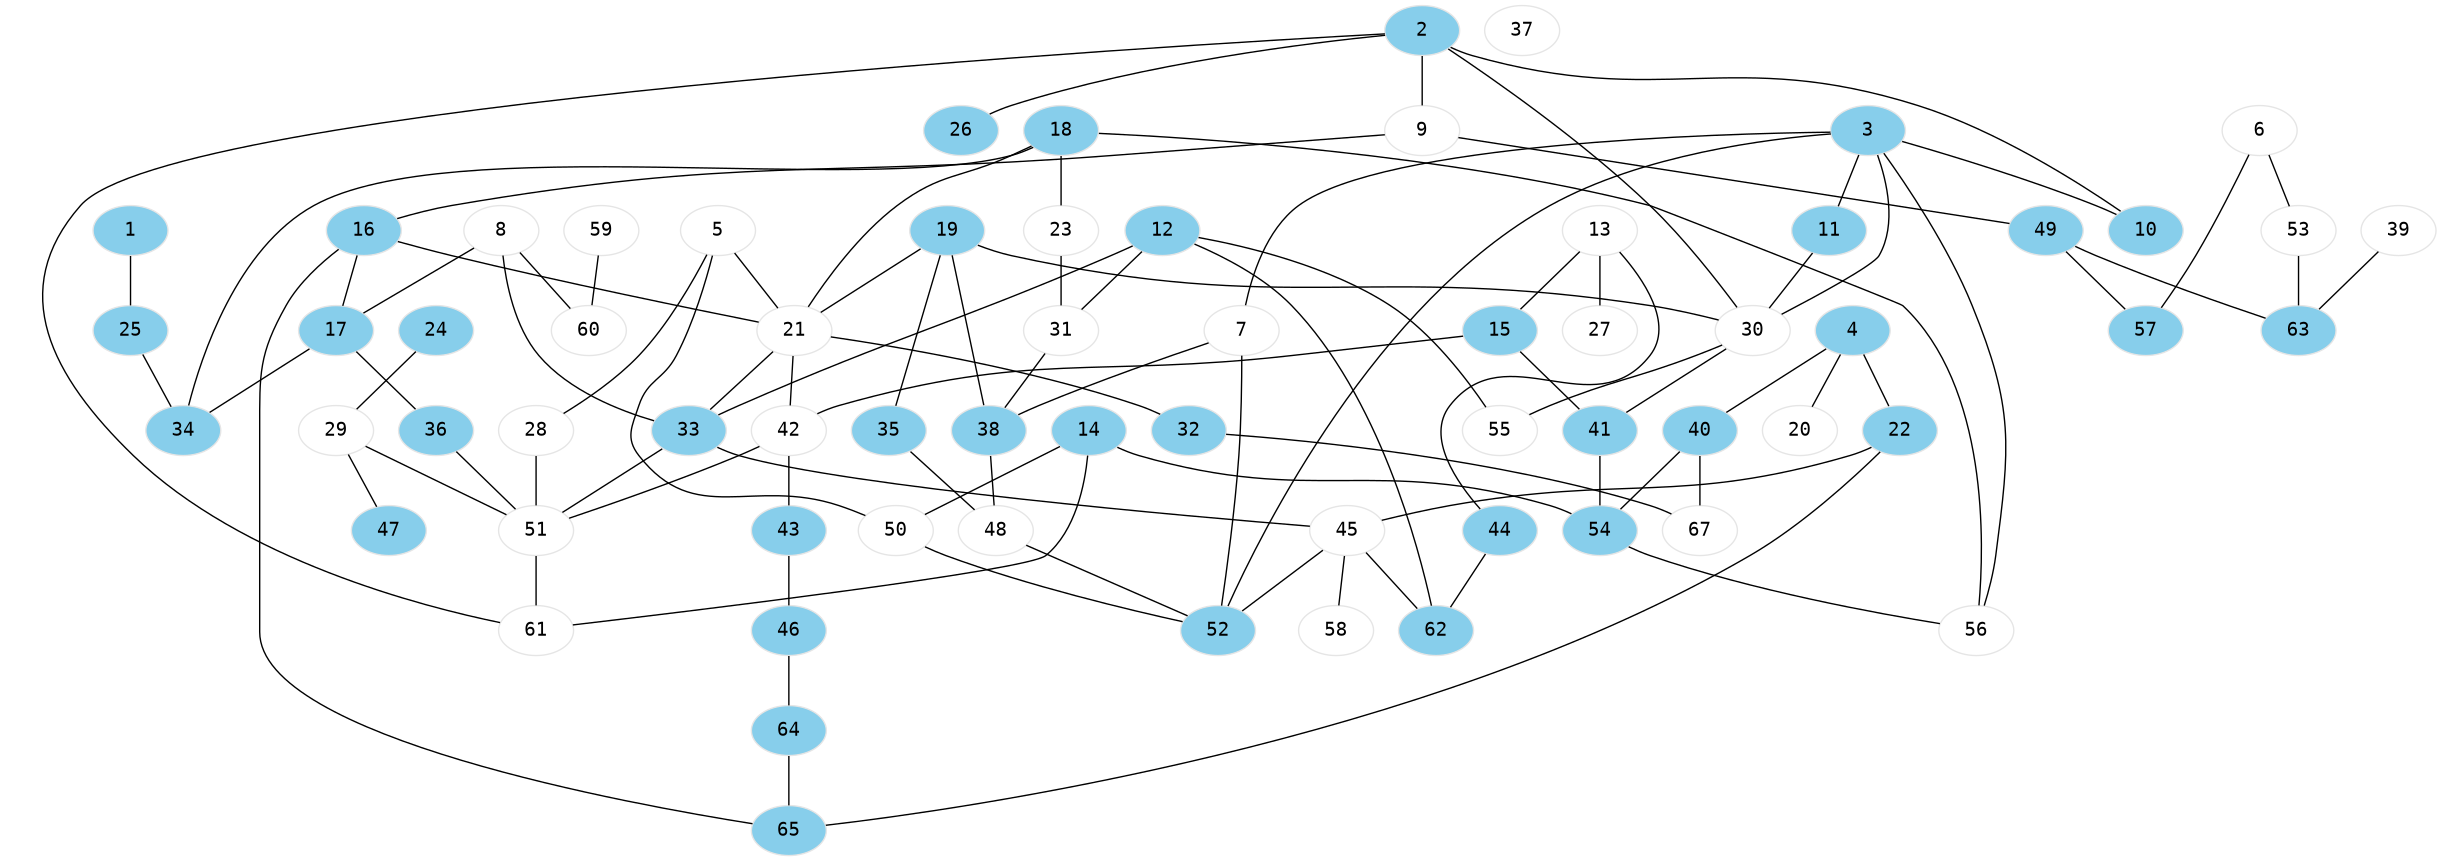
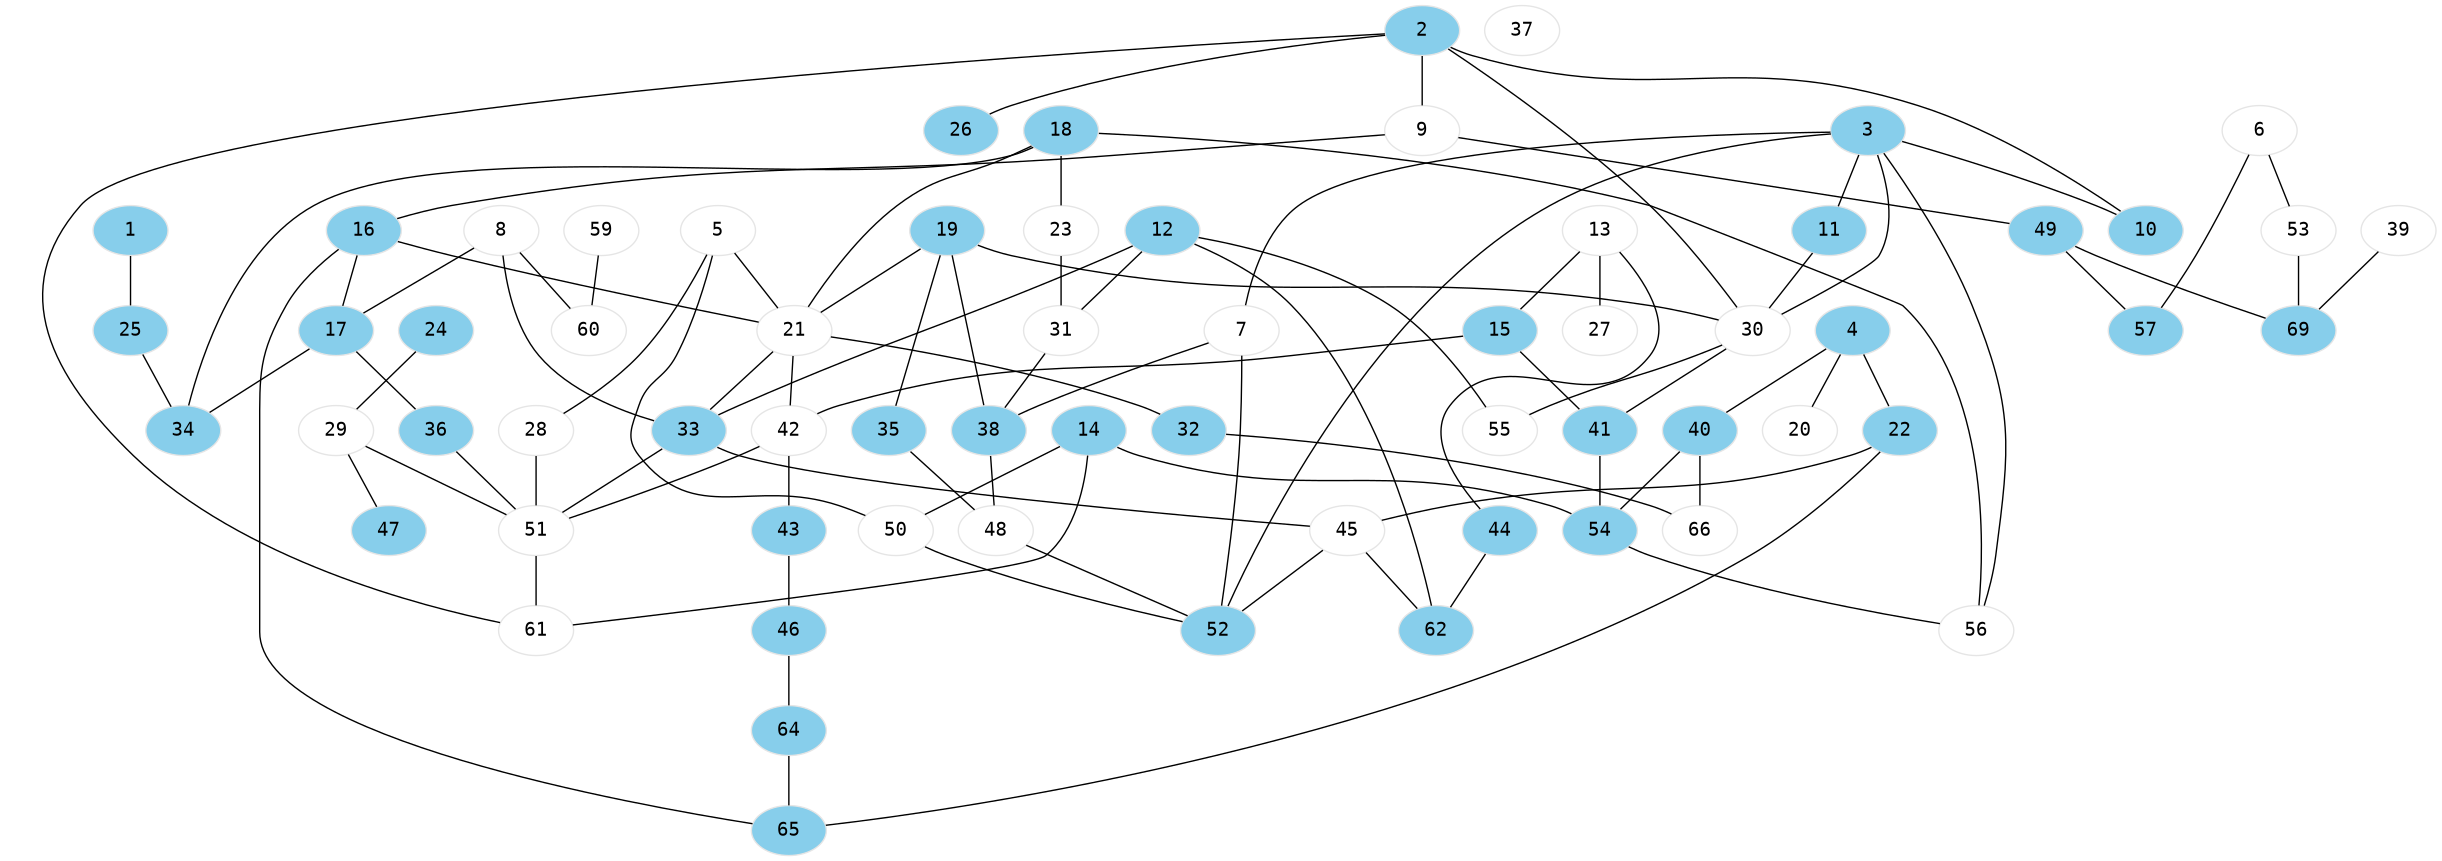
node "63": label "63" -> "69"
node "67": label "67" -> "66"
node "58": removed
